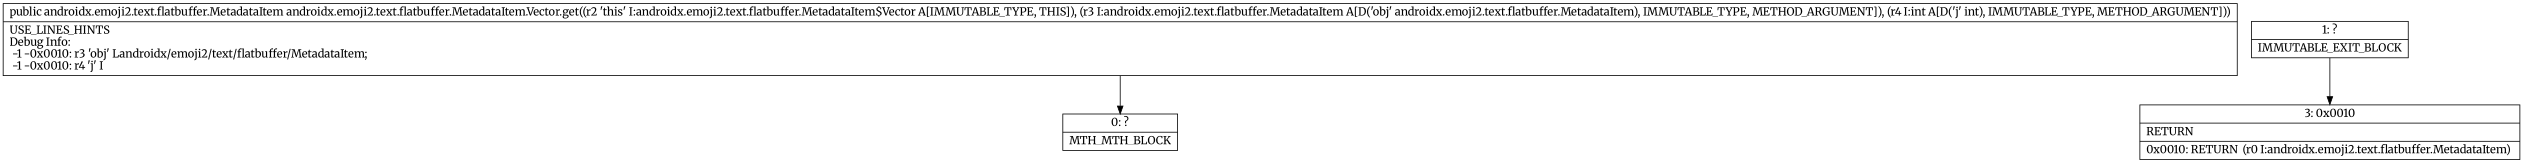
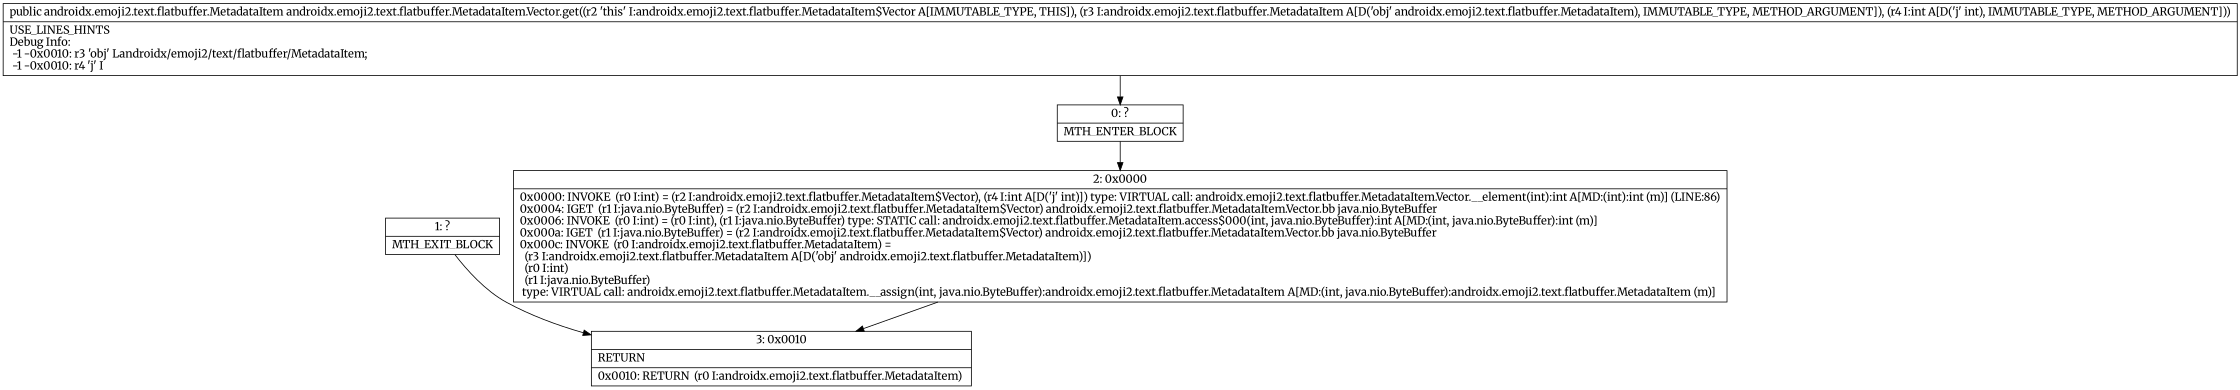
node "1: ?": text "IMMUTABLE_EXIT_BLOCK" -> "MTH_EXIT_BLOCK"
node "0: ?": text "MTH_MTH_BLOCK" -> "MTH_ENTER_BLOCK"
node "2: 0x0000": added
